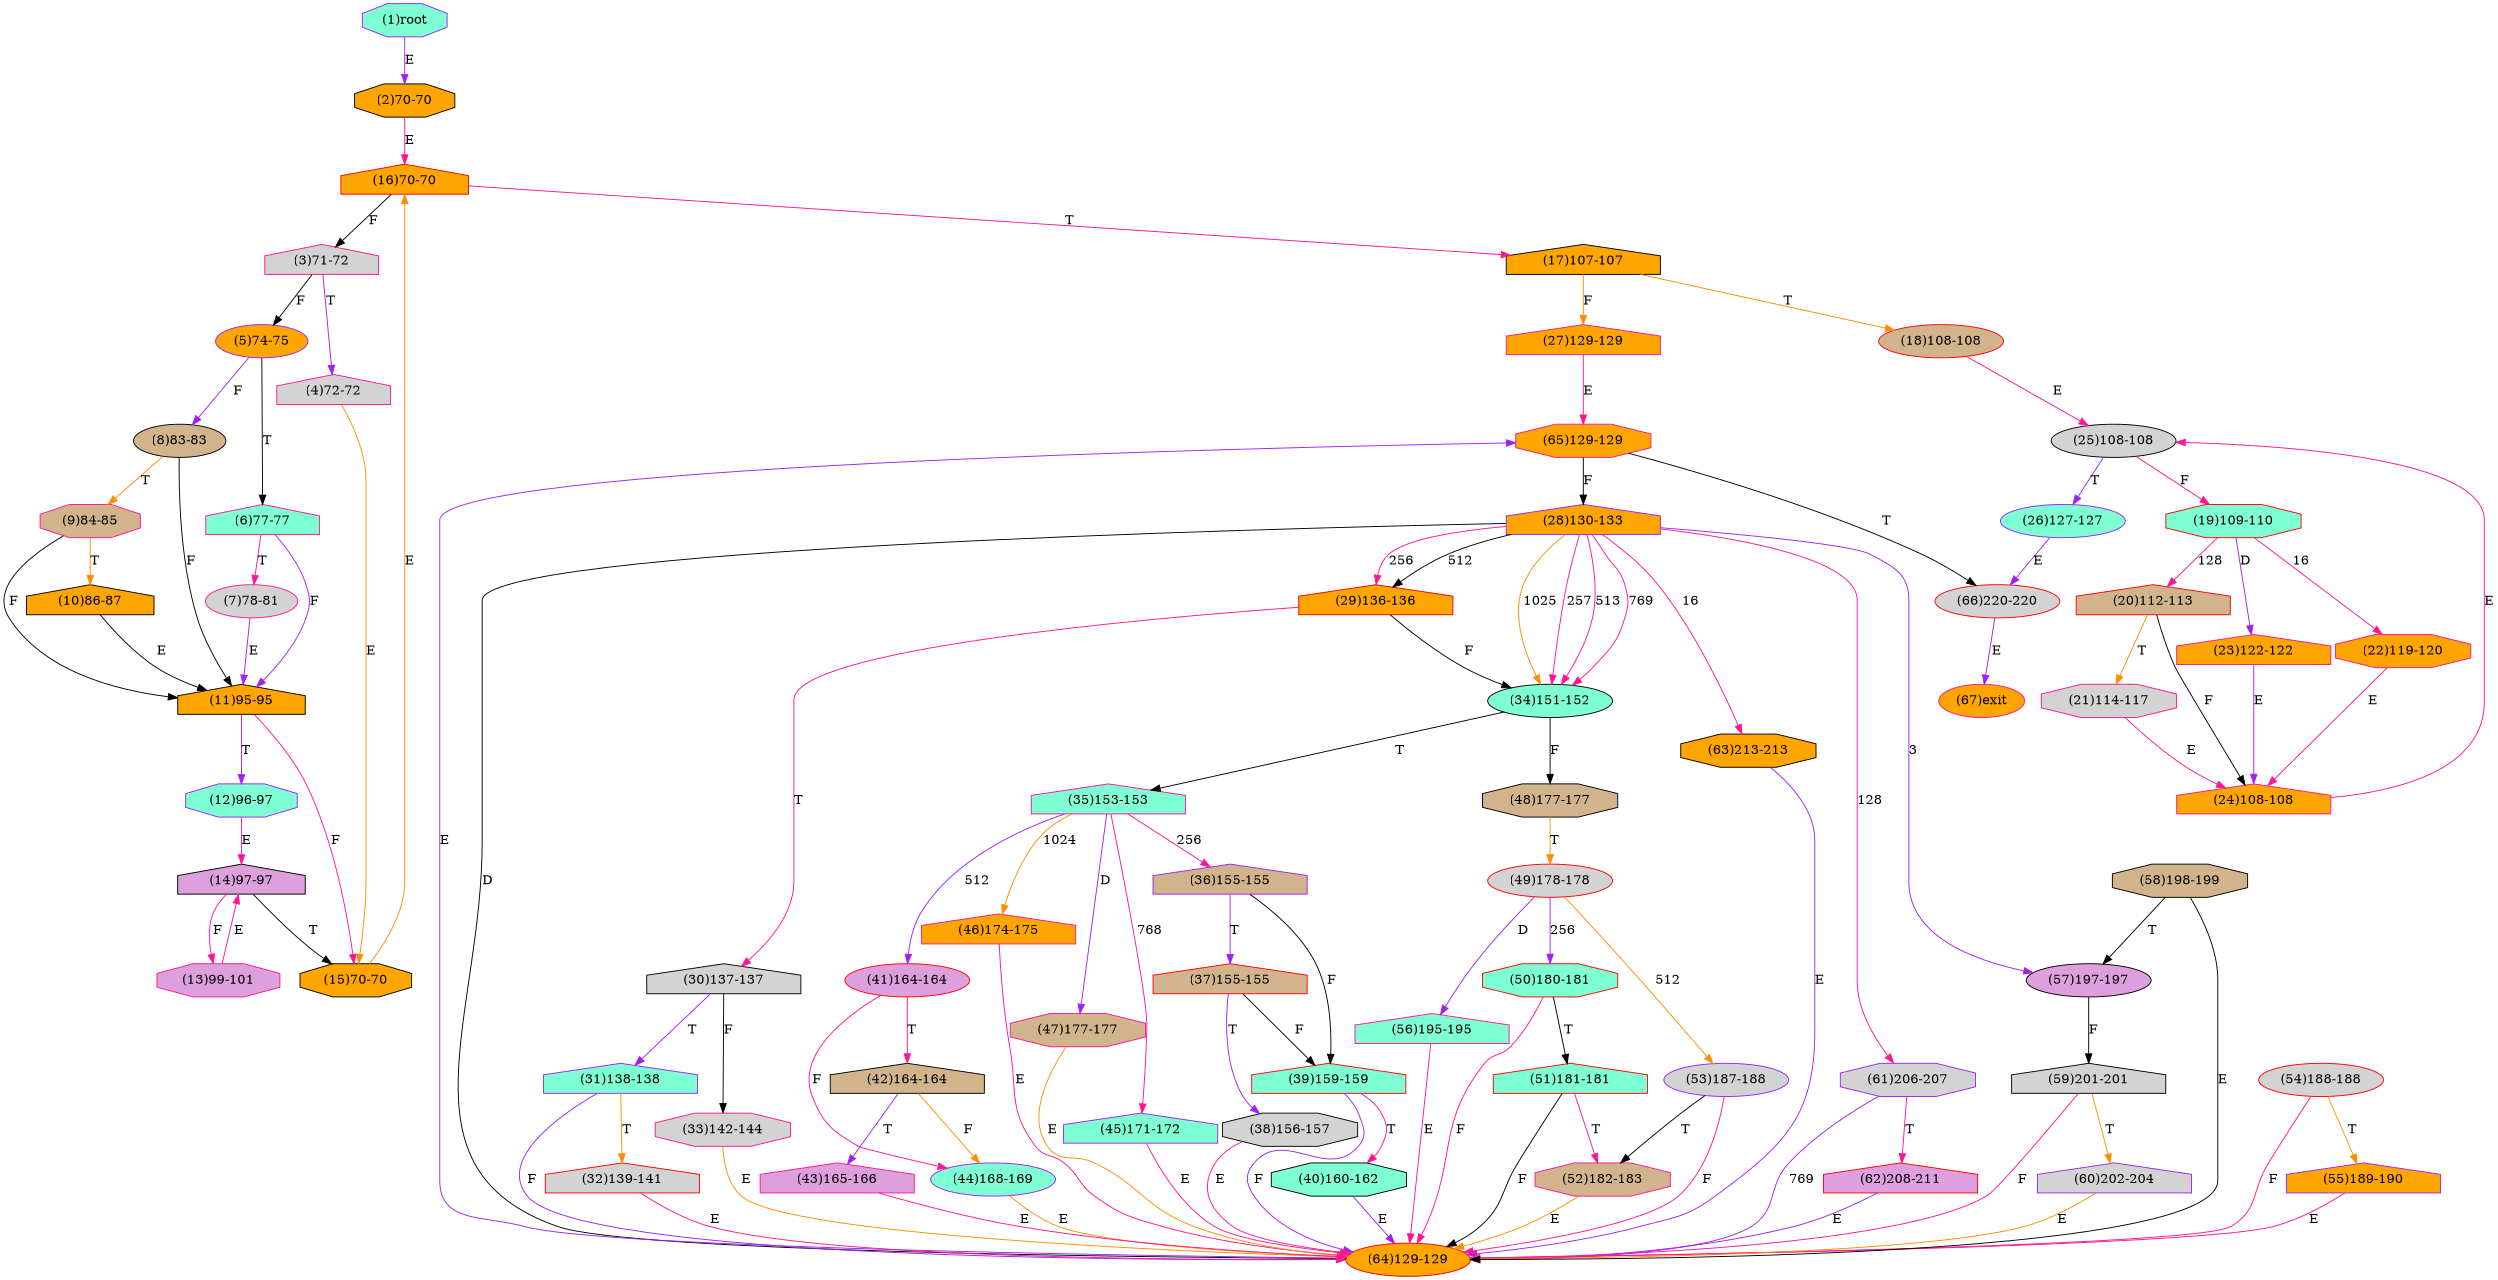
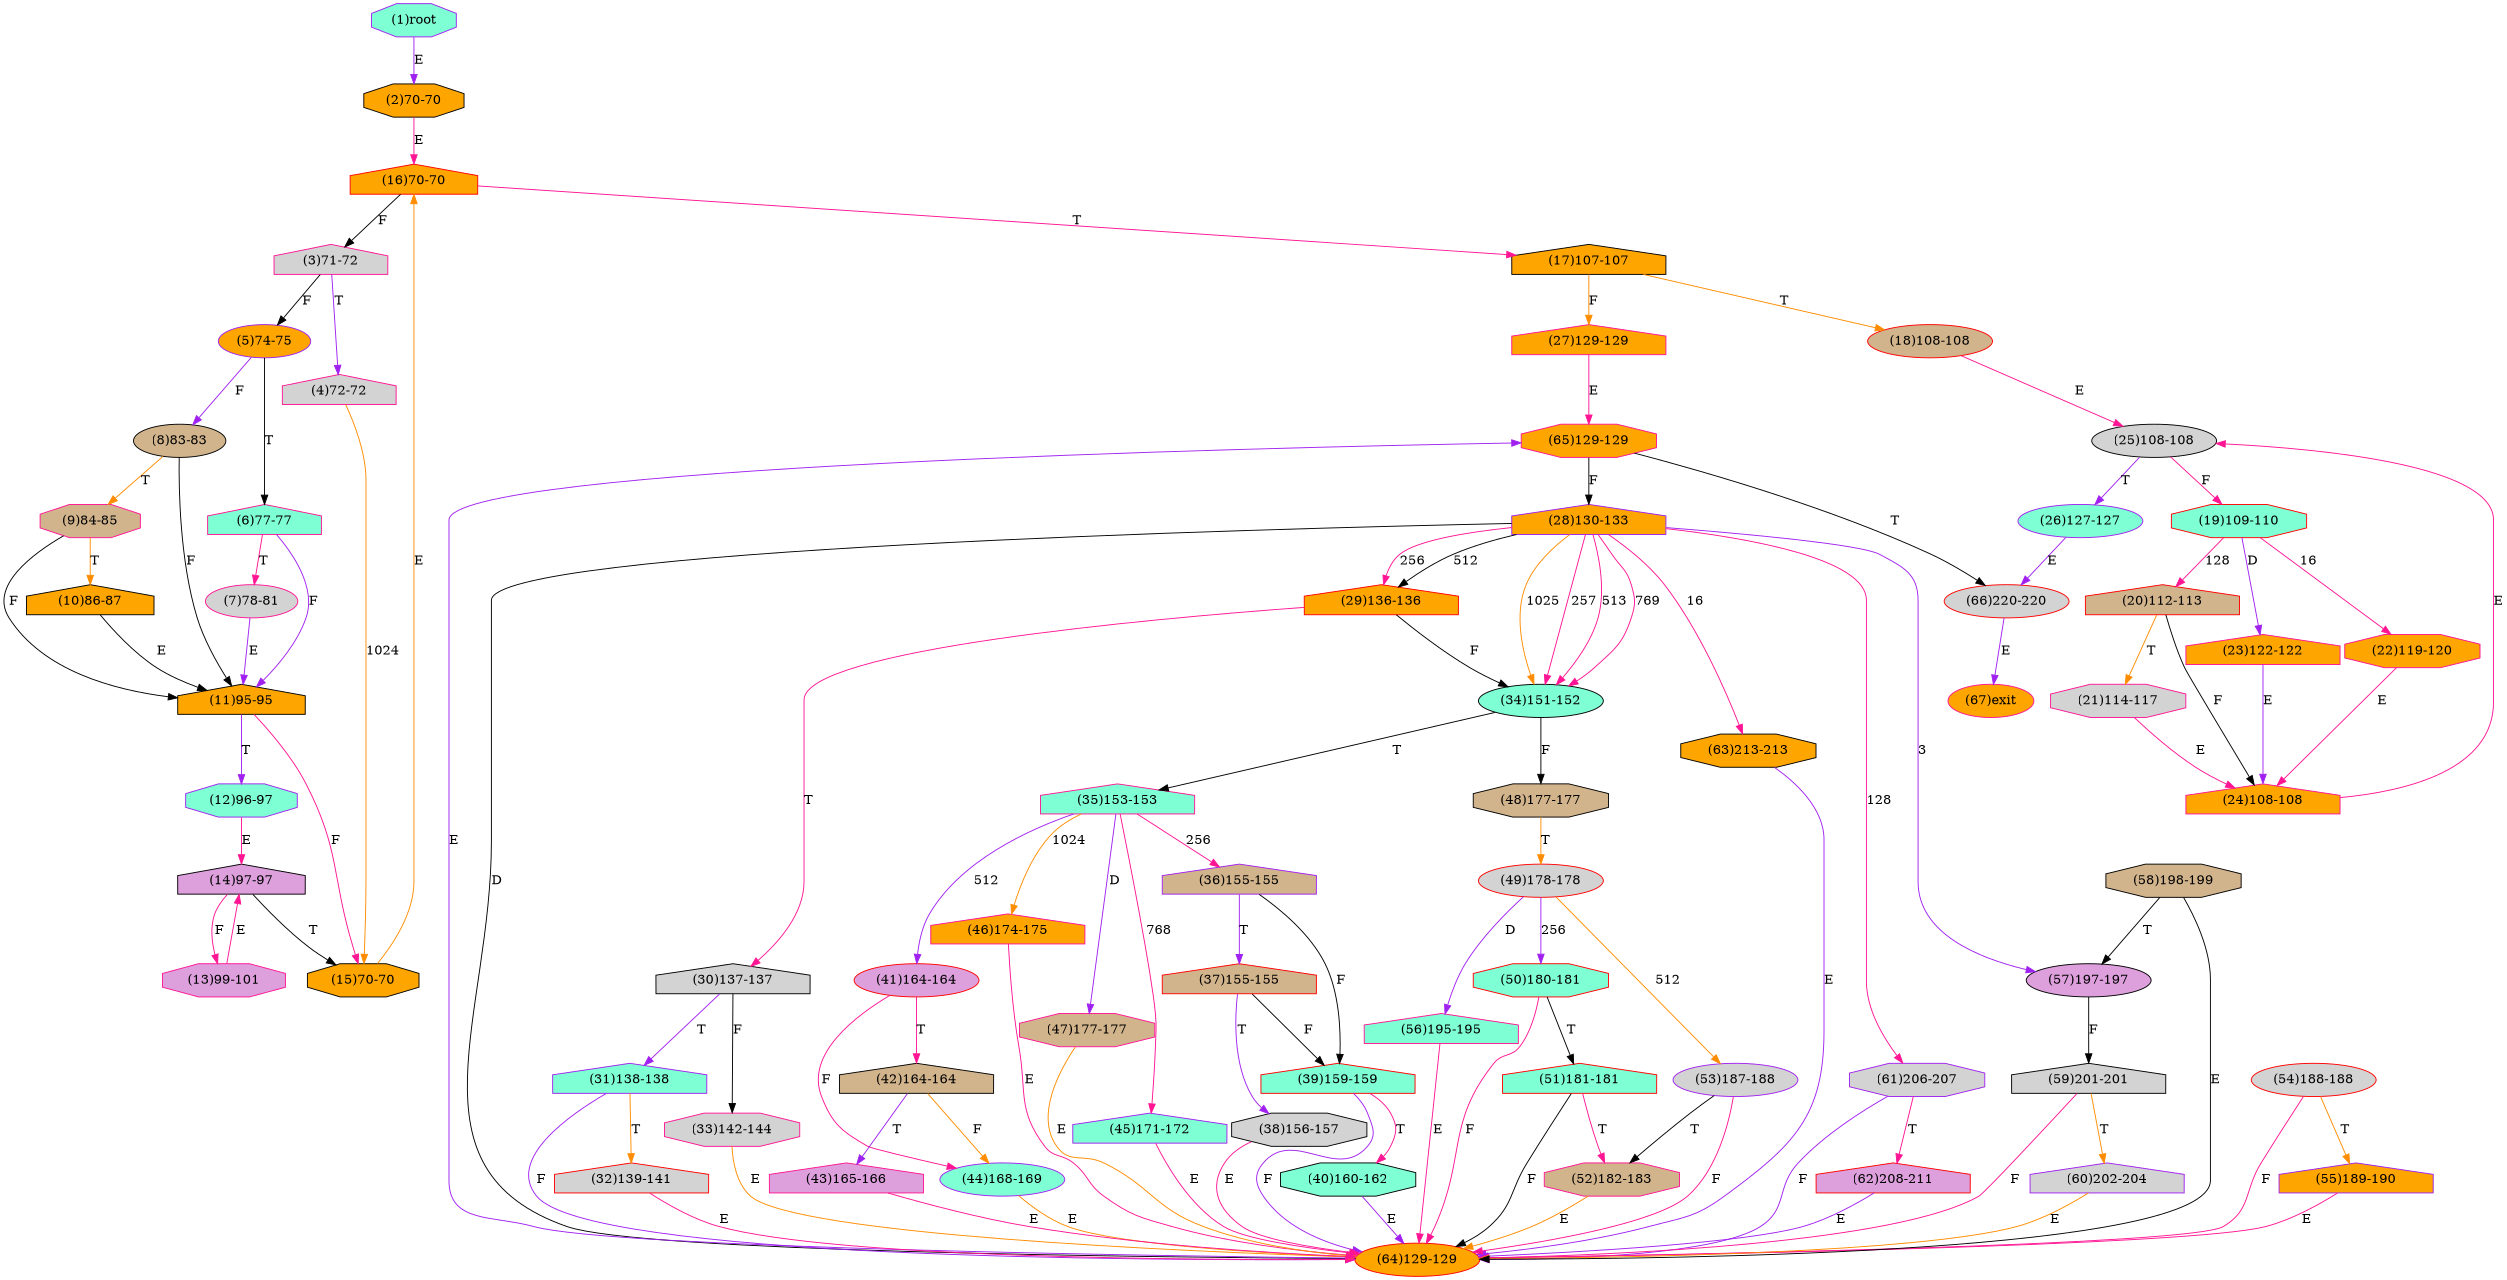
edge "(4)72-72" -> "(15)70-70": label "E" -> "1024"
edge "(61)206-207" -> "(64)129-129": label "769" -> "F"
